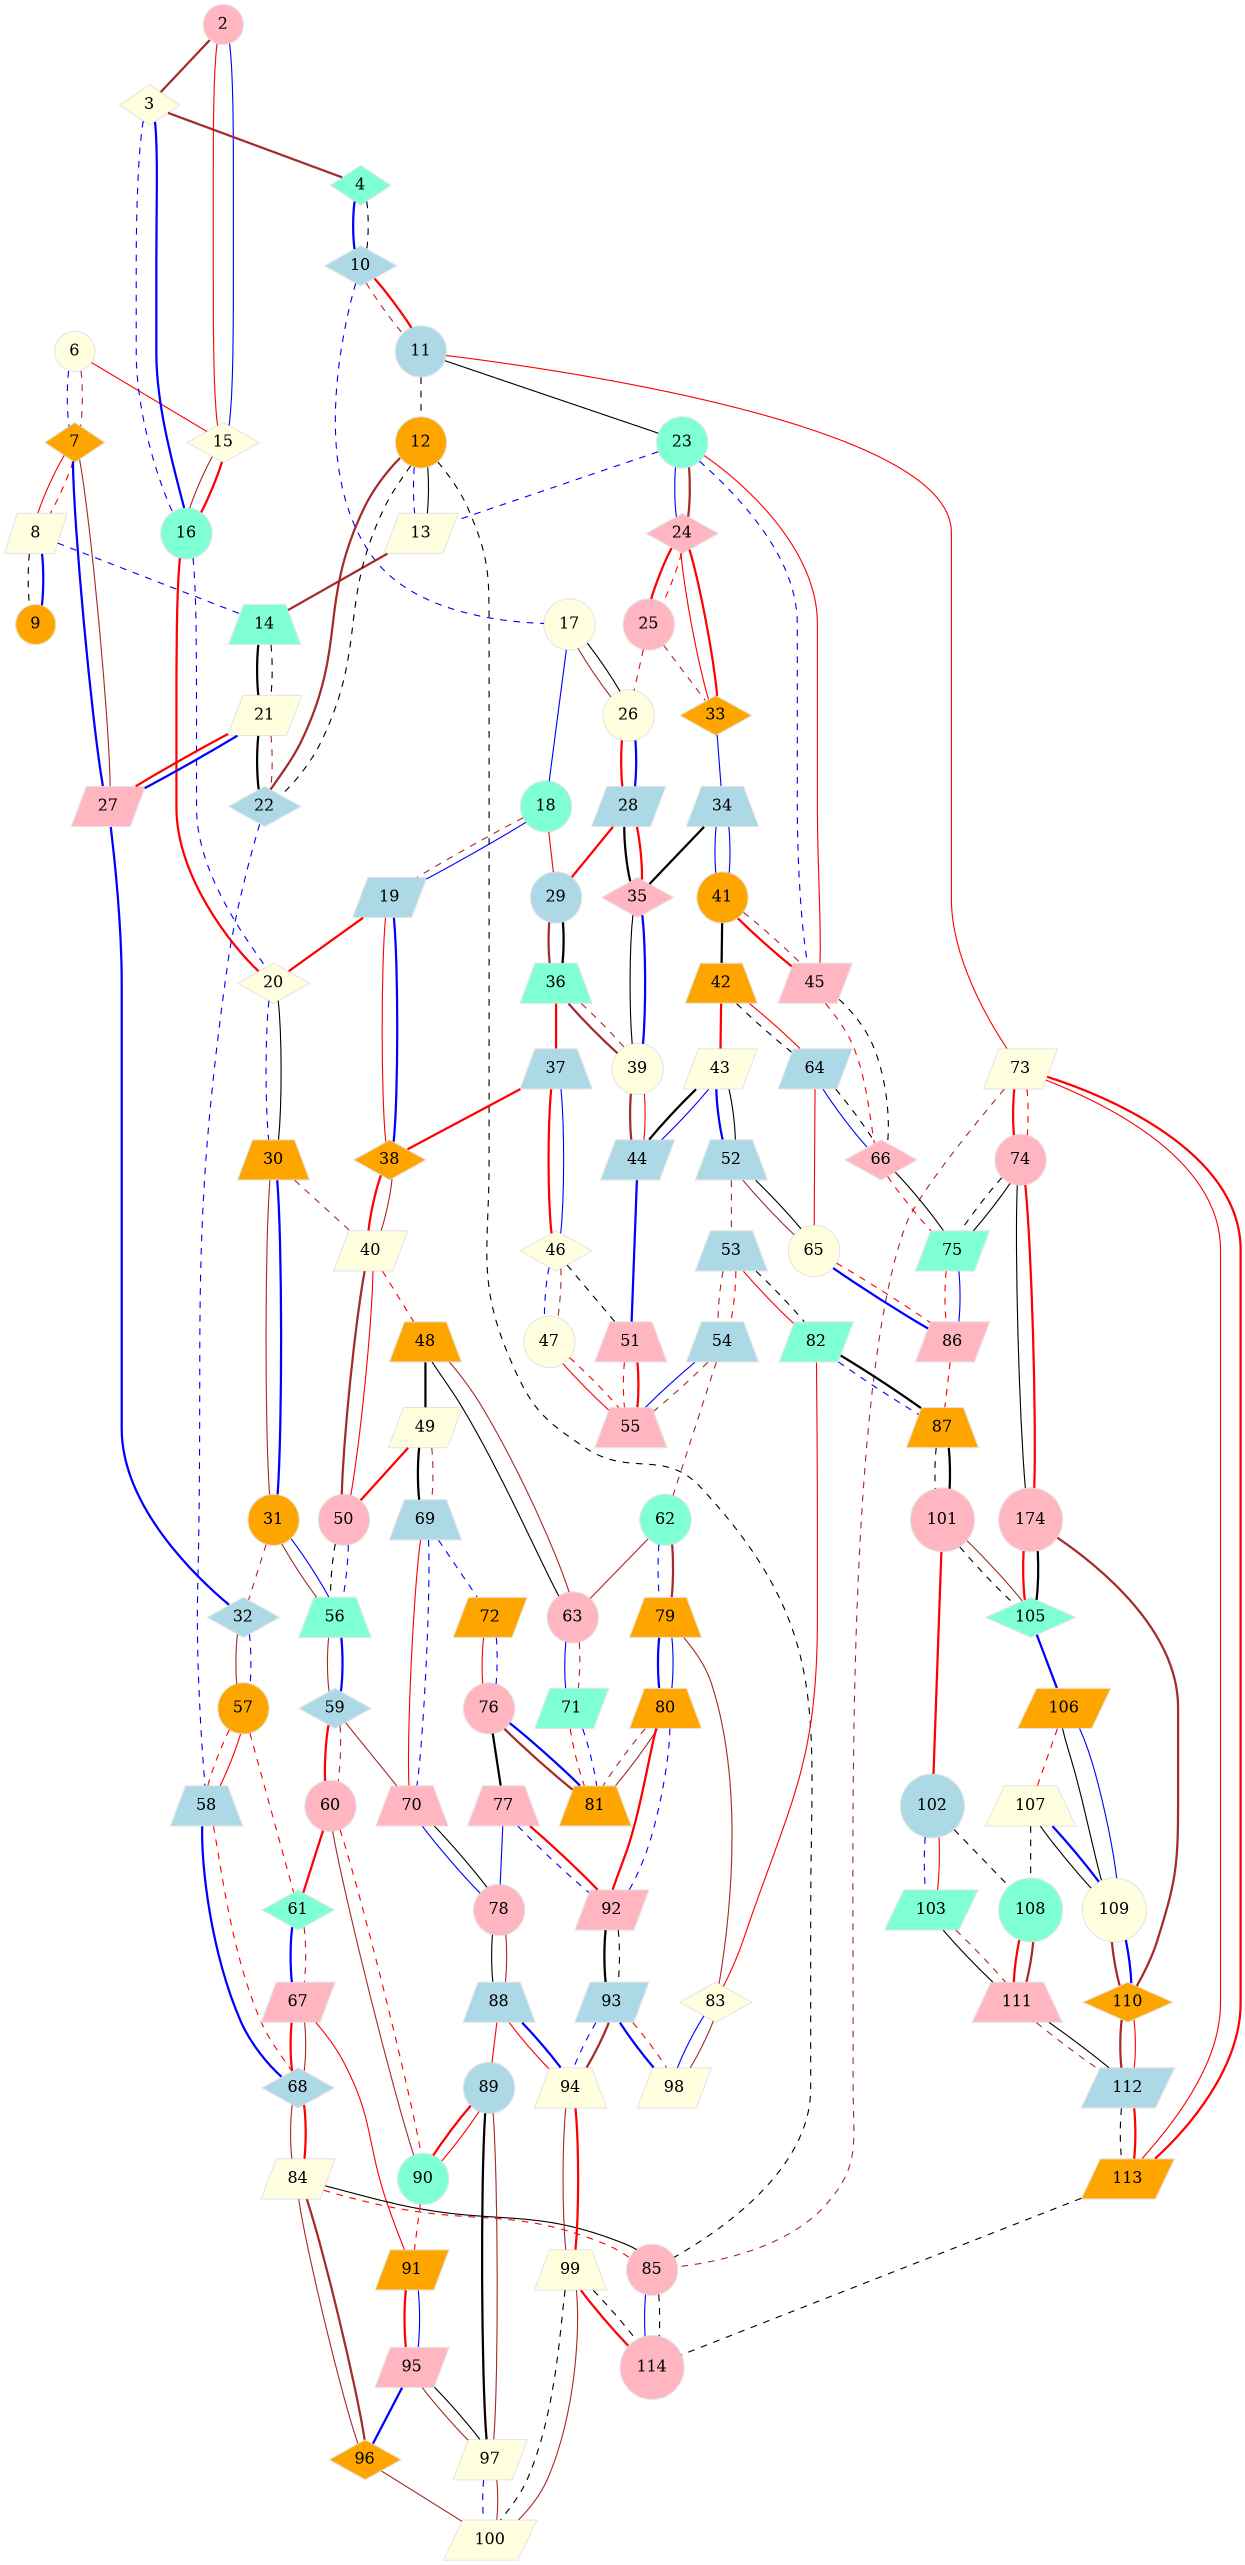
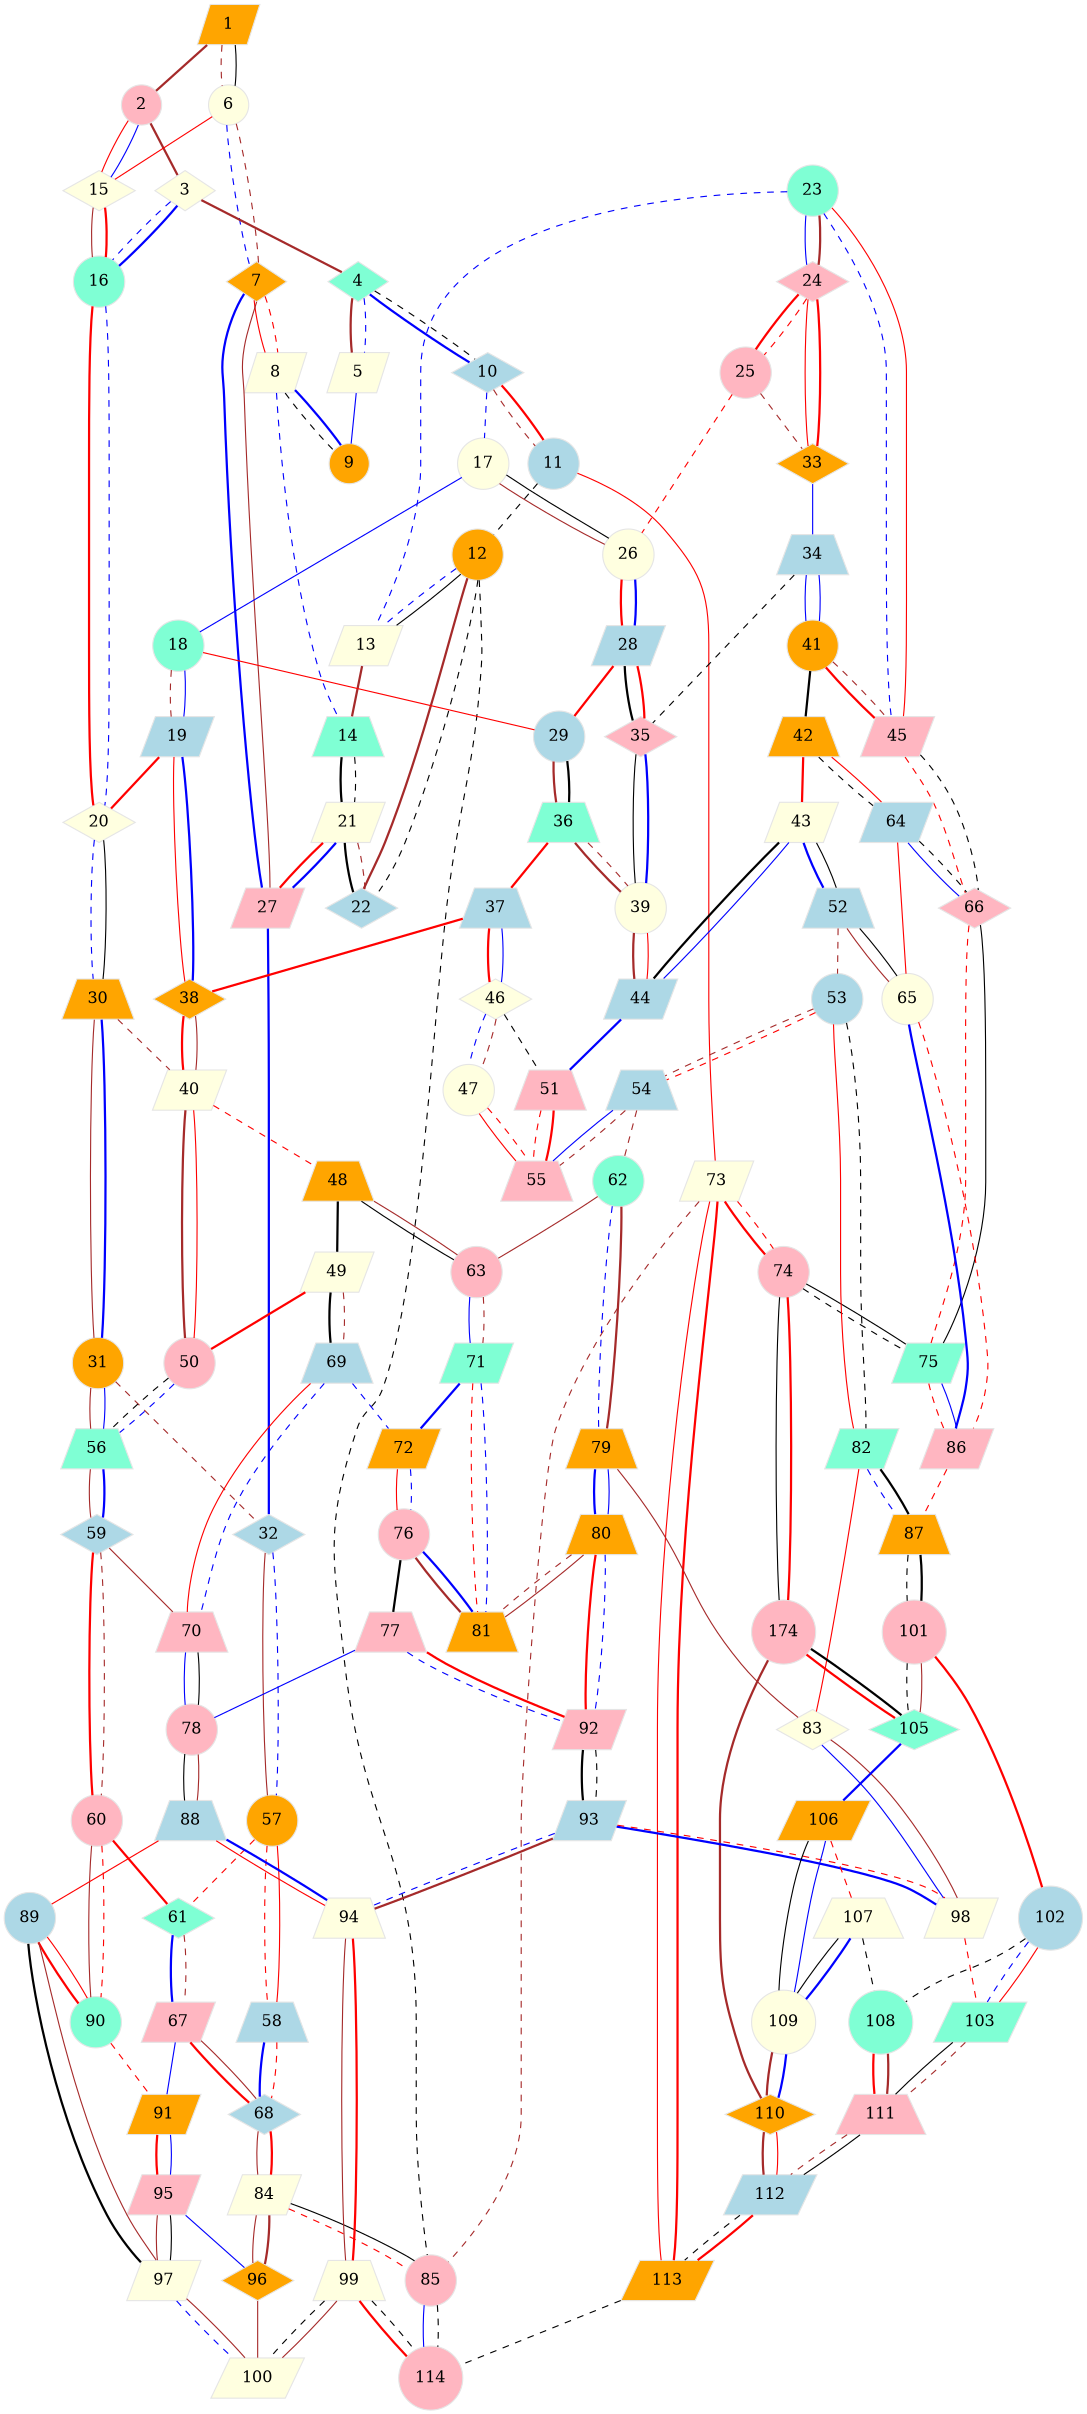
node "1": added
node "5": added
edge "11" -- "23": removed
edge "34" -- "35": style bold -> dashed
node "53": shape trapezium -> circle
edge "22" -- "58": removed
edge "71" -- "72": added
edge "98" -- "103": added
edge "67" -- "91": color red -> blue
edge "95" -- "96": style bold -> solid
